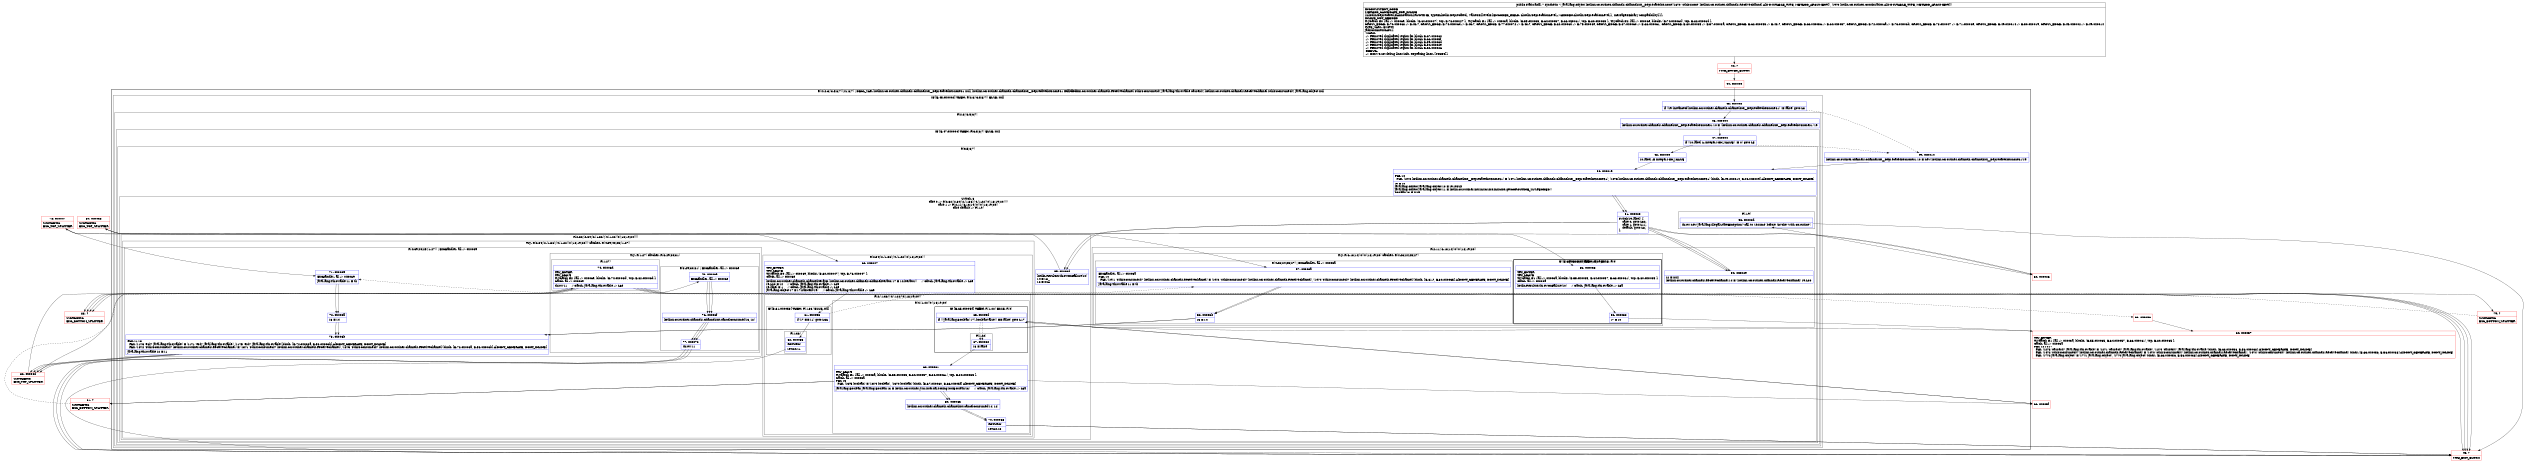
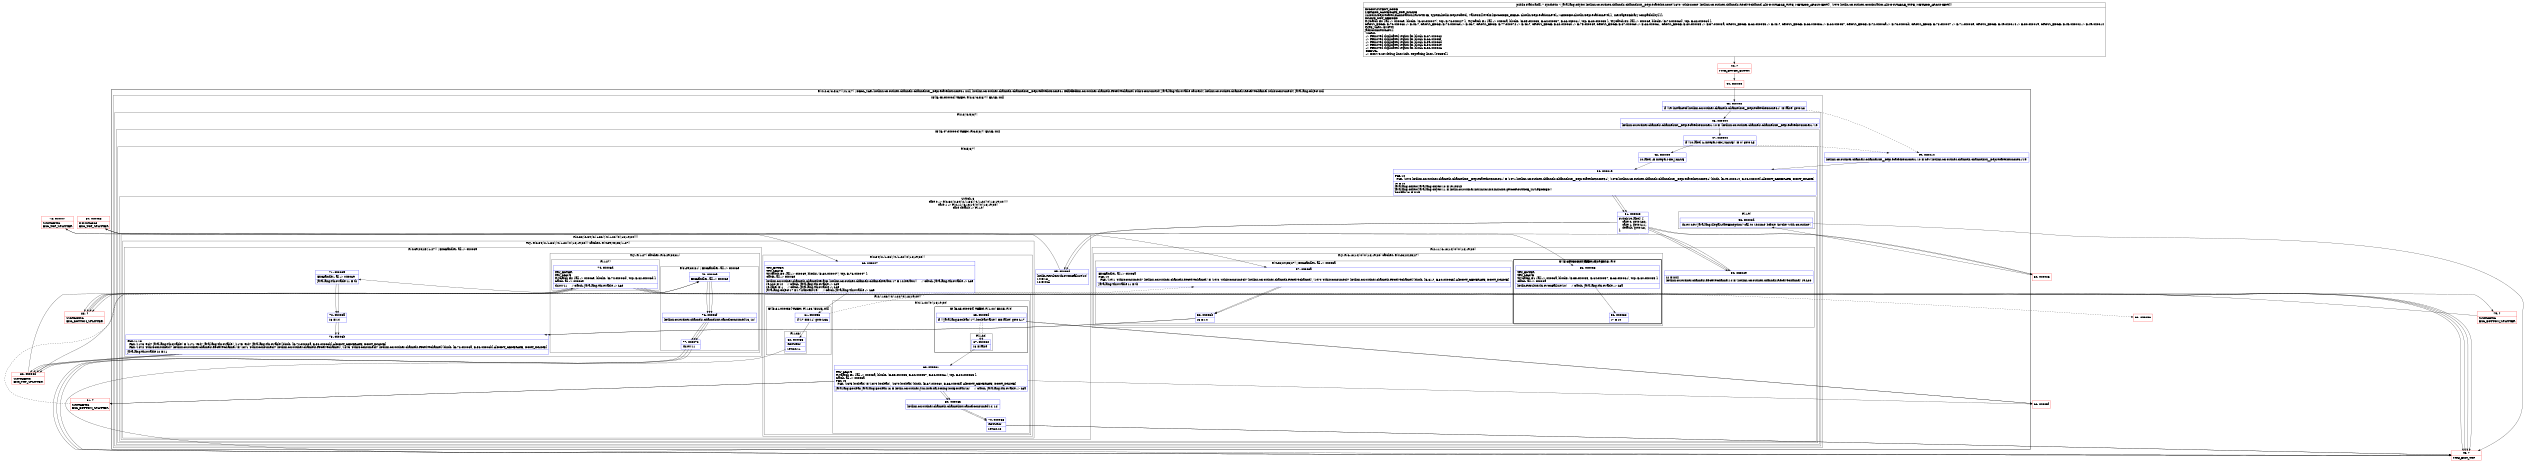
node "80: 0x0035": text "SYNTHETIC" -> "IMMUTABLE"
edge "78: 0x0047" -> "71: 0x0069": removed
edge "83: ?" -> "75: 0x006e": added
edge "79: ?" -> "71: 0x0069": style dashed -> solid
node "64: 0x0057": removed
node "43: ?": text "MTH_EXIT_BLOCK" -> "MTH_EXIT_TOP"
